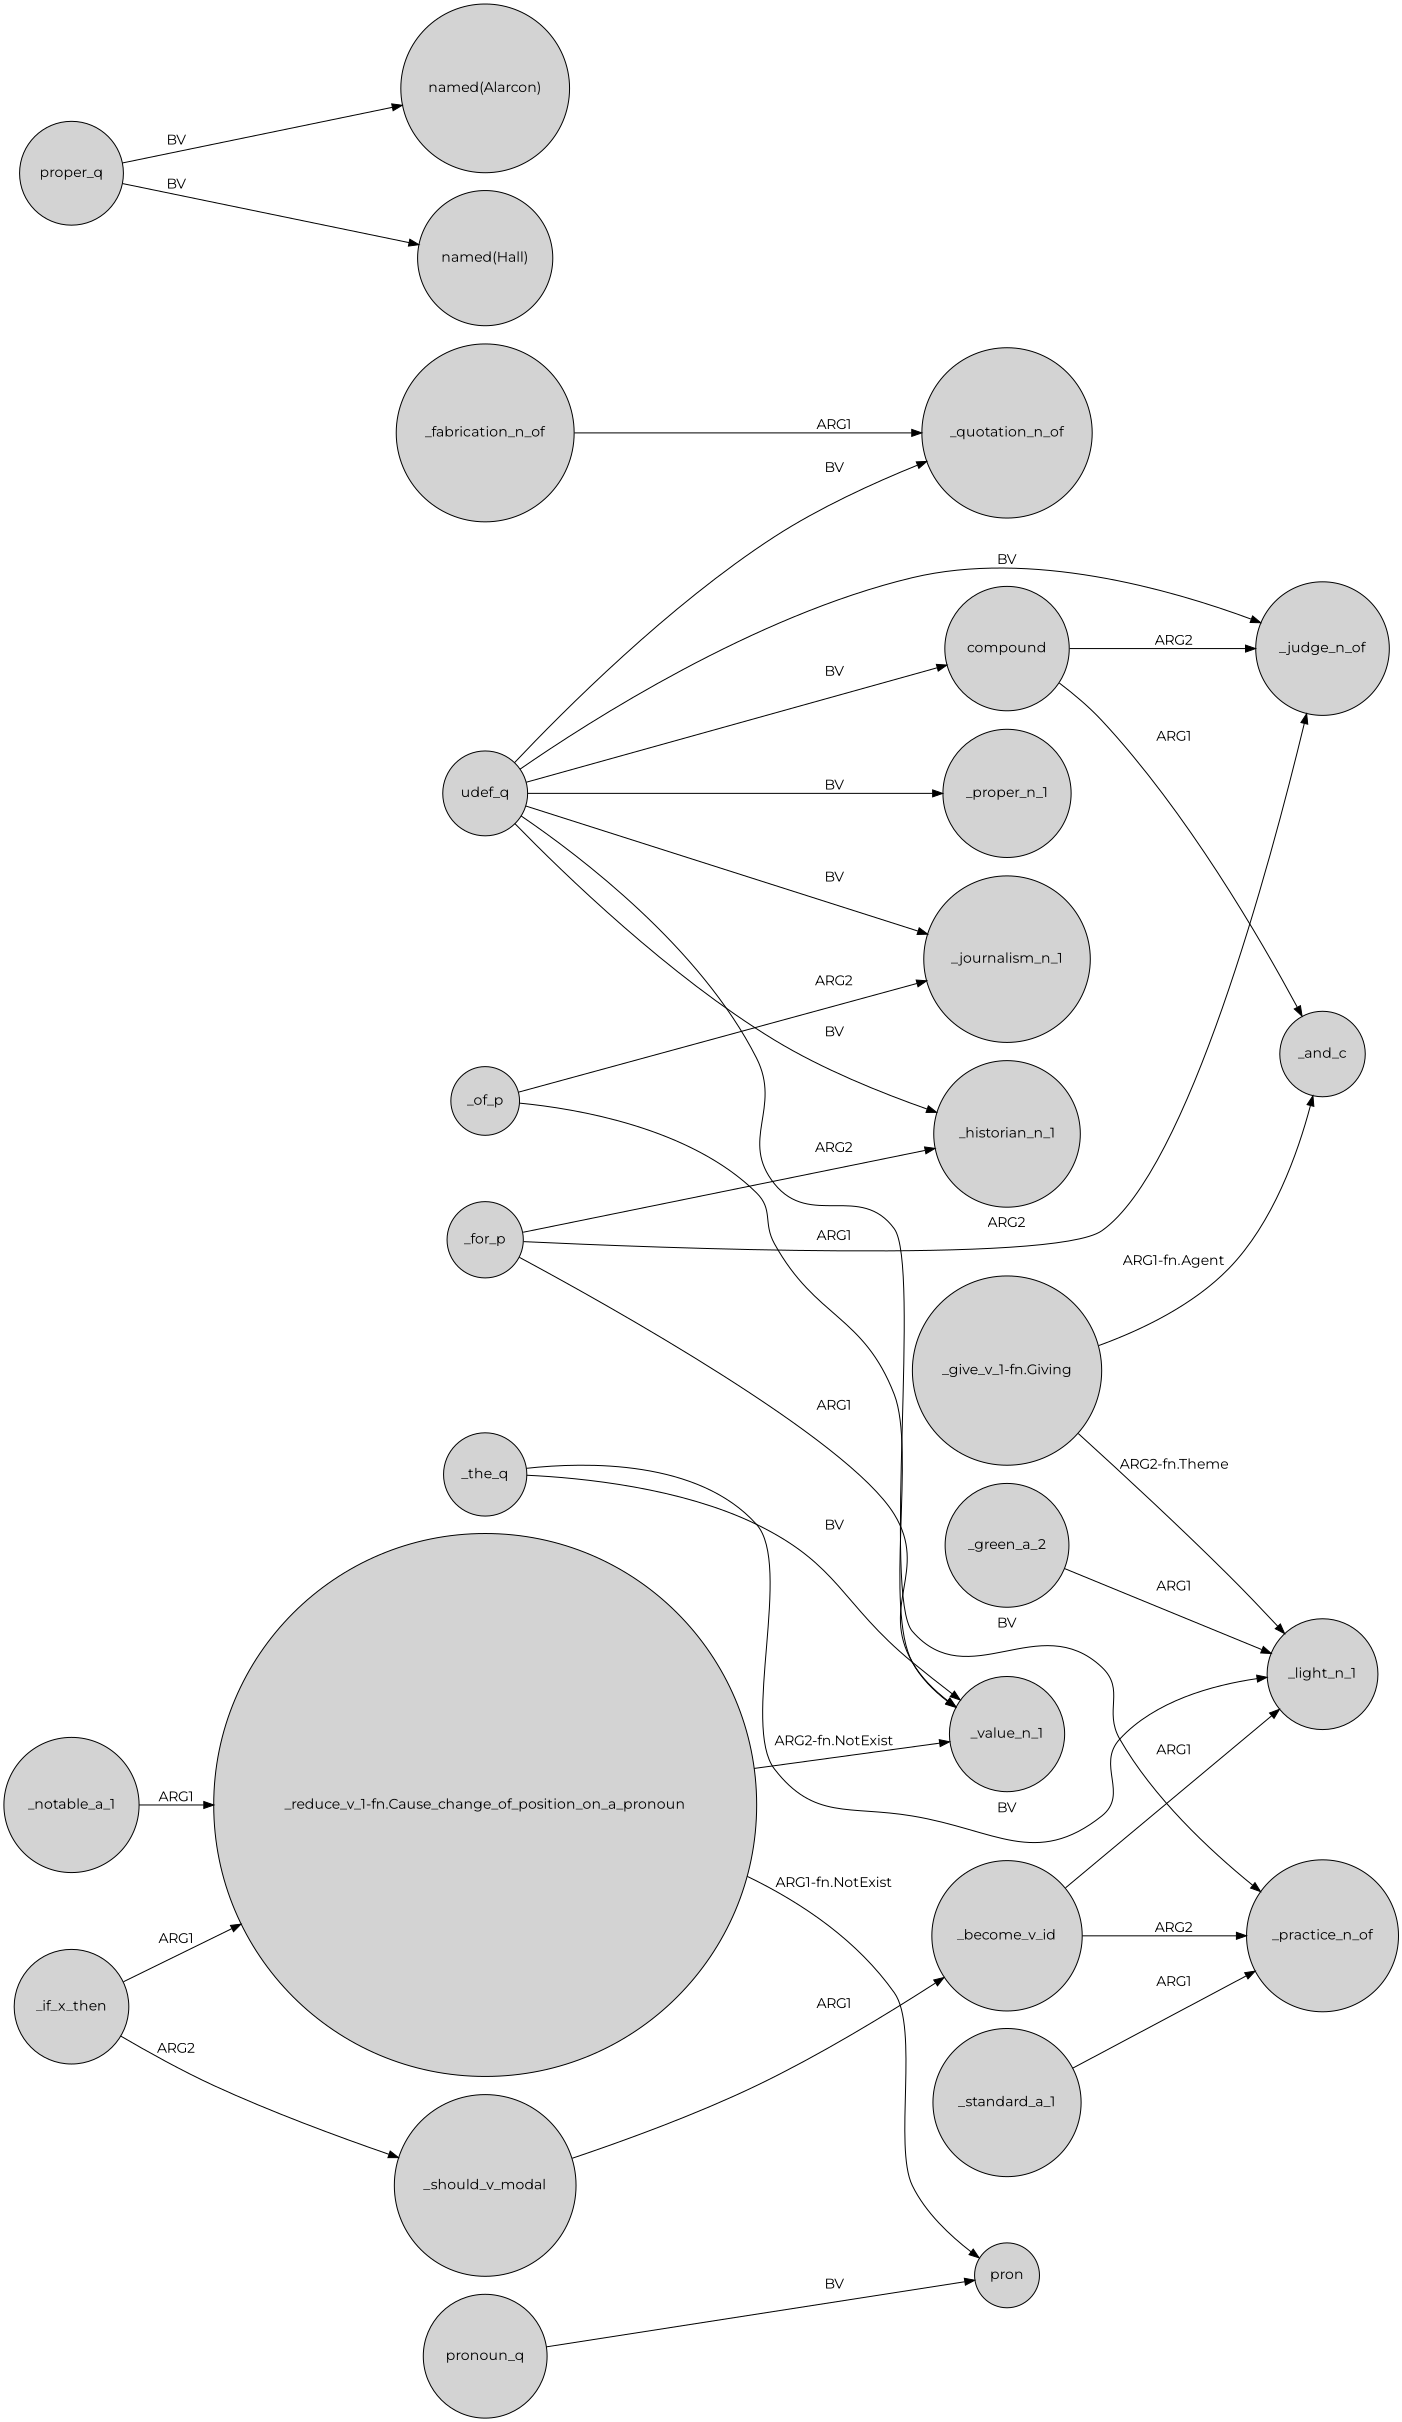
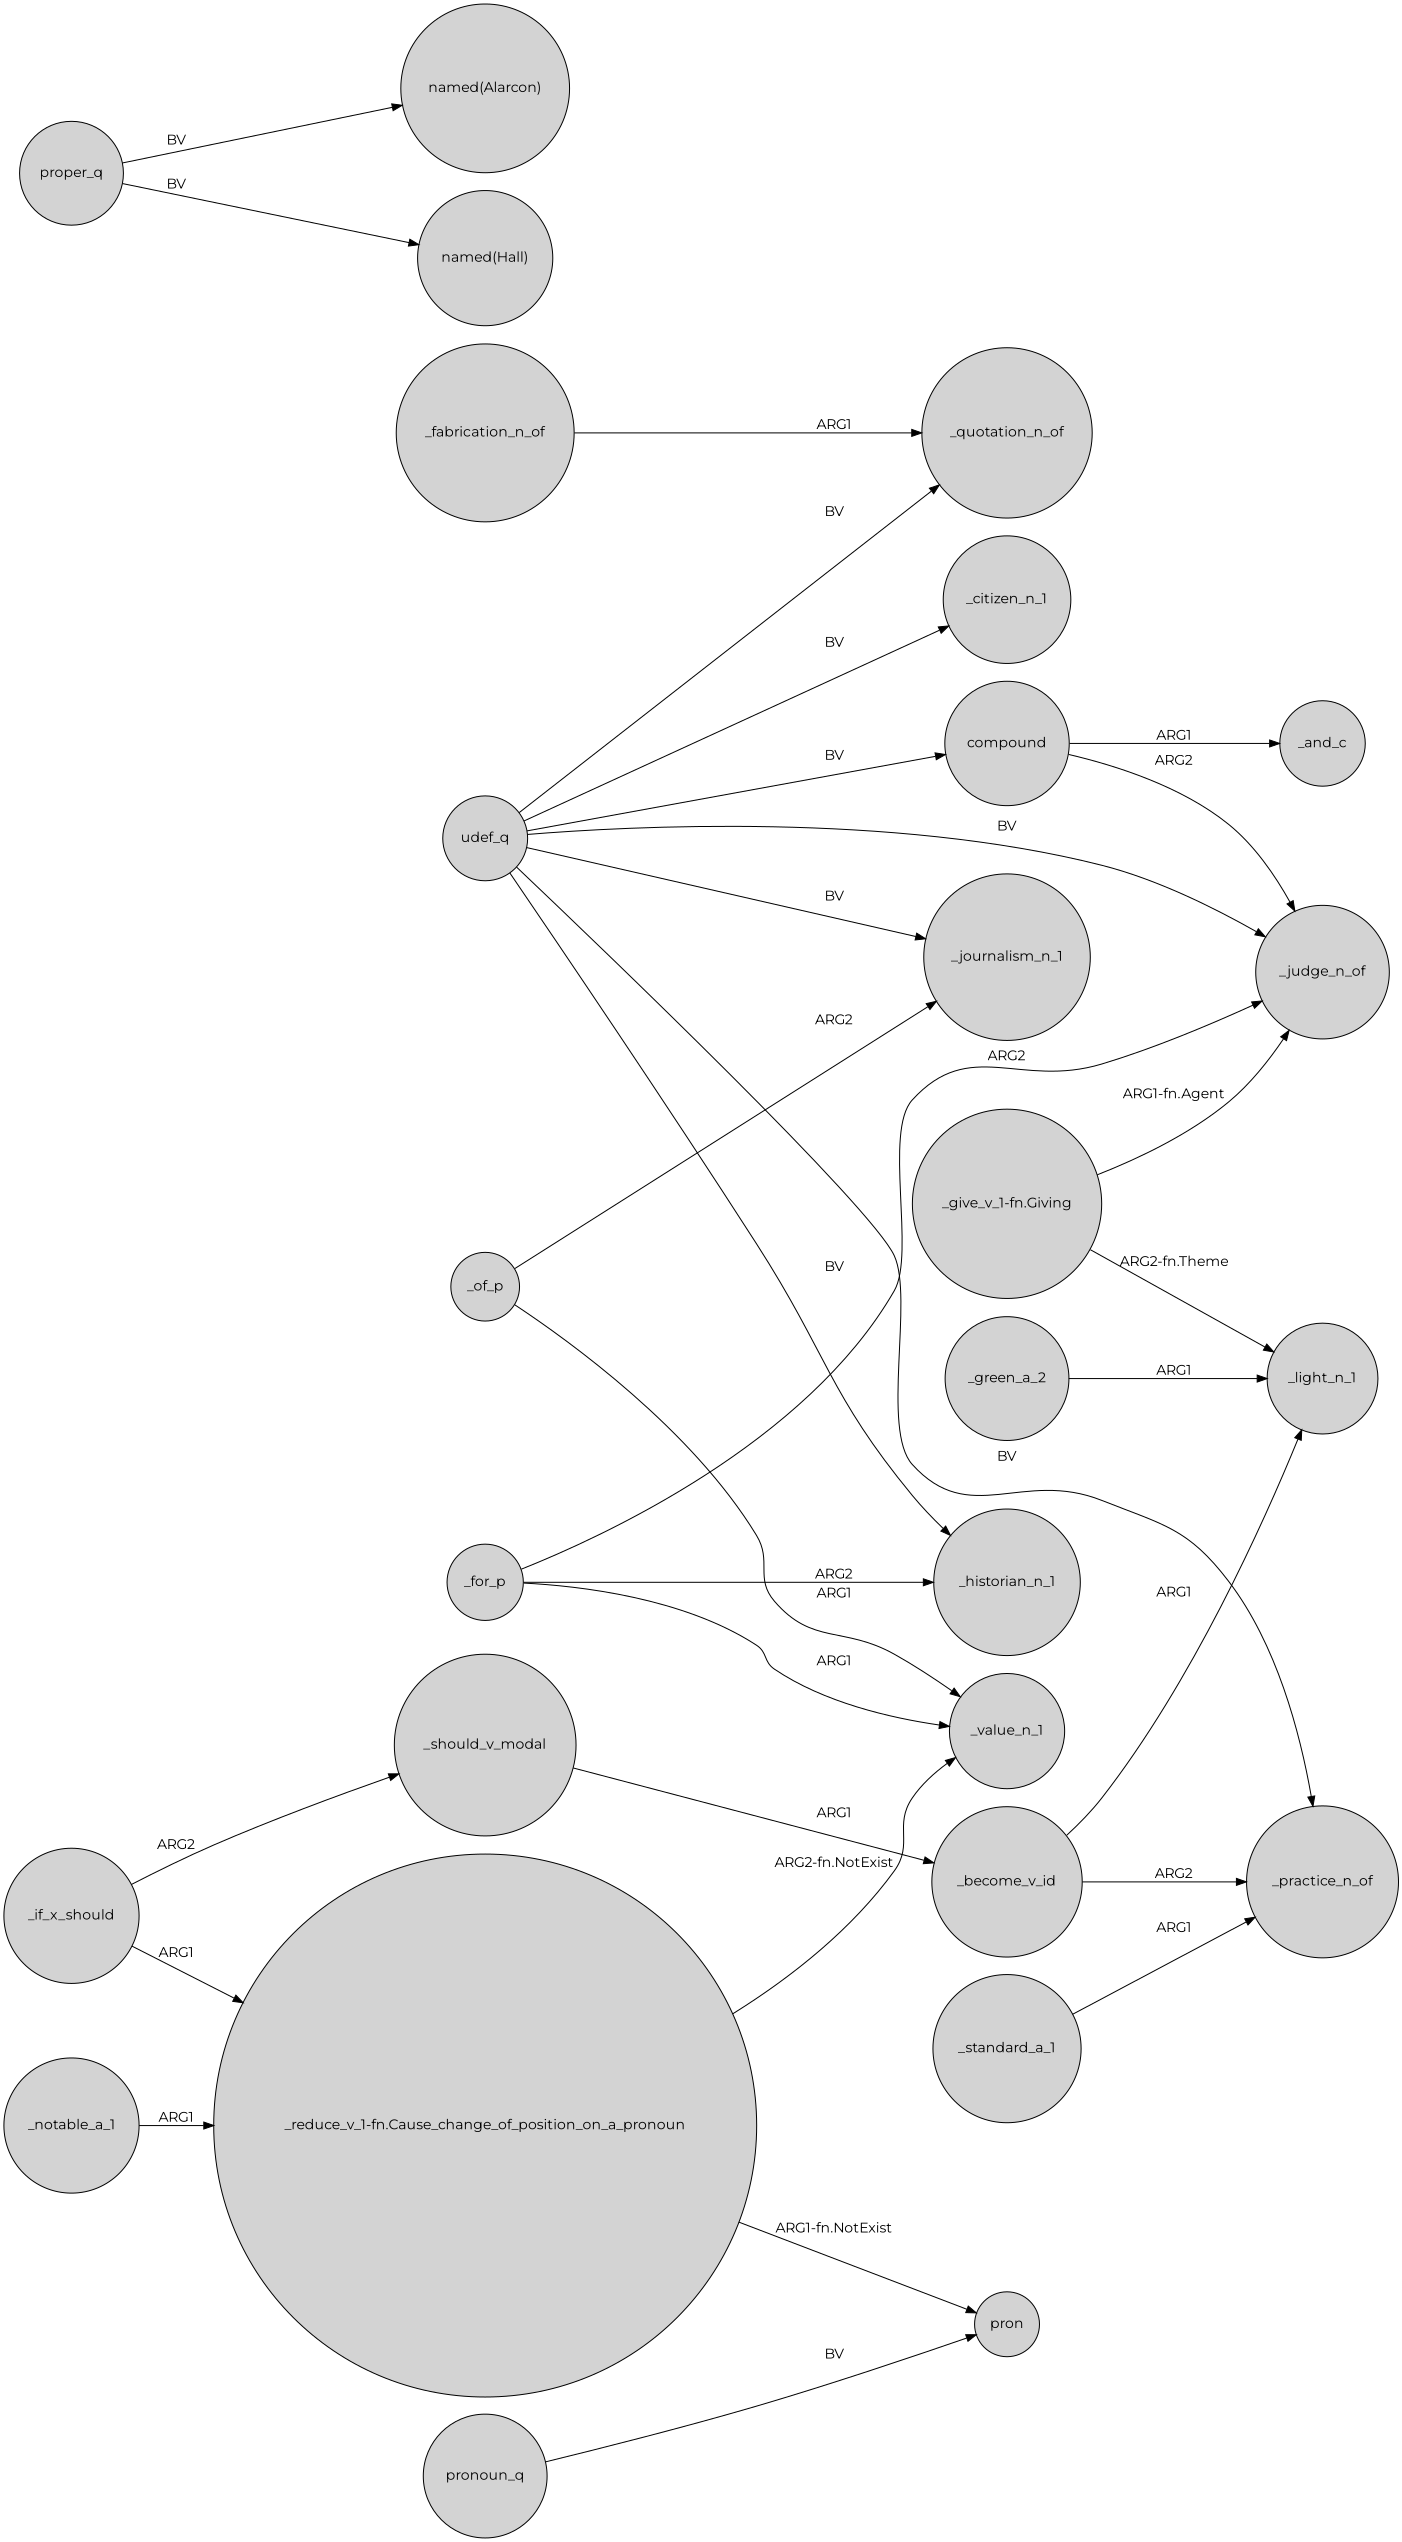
node "_proper_n_1": label "_proper_n_1" -> "_citizen_n_1"
edge "_give_v_1-fn.Giving" -> "_and_c": now "_give_v_1-fn.Giving" -> "_judge_n_of"
node "_the_q": removed
node "_if_x_then": label "_if_x_then" -> "_if_x_should"
